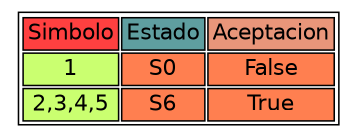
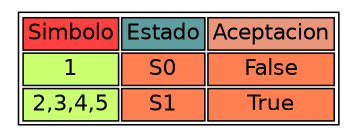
node "Simbolo": text "S6" -> "S1"
